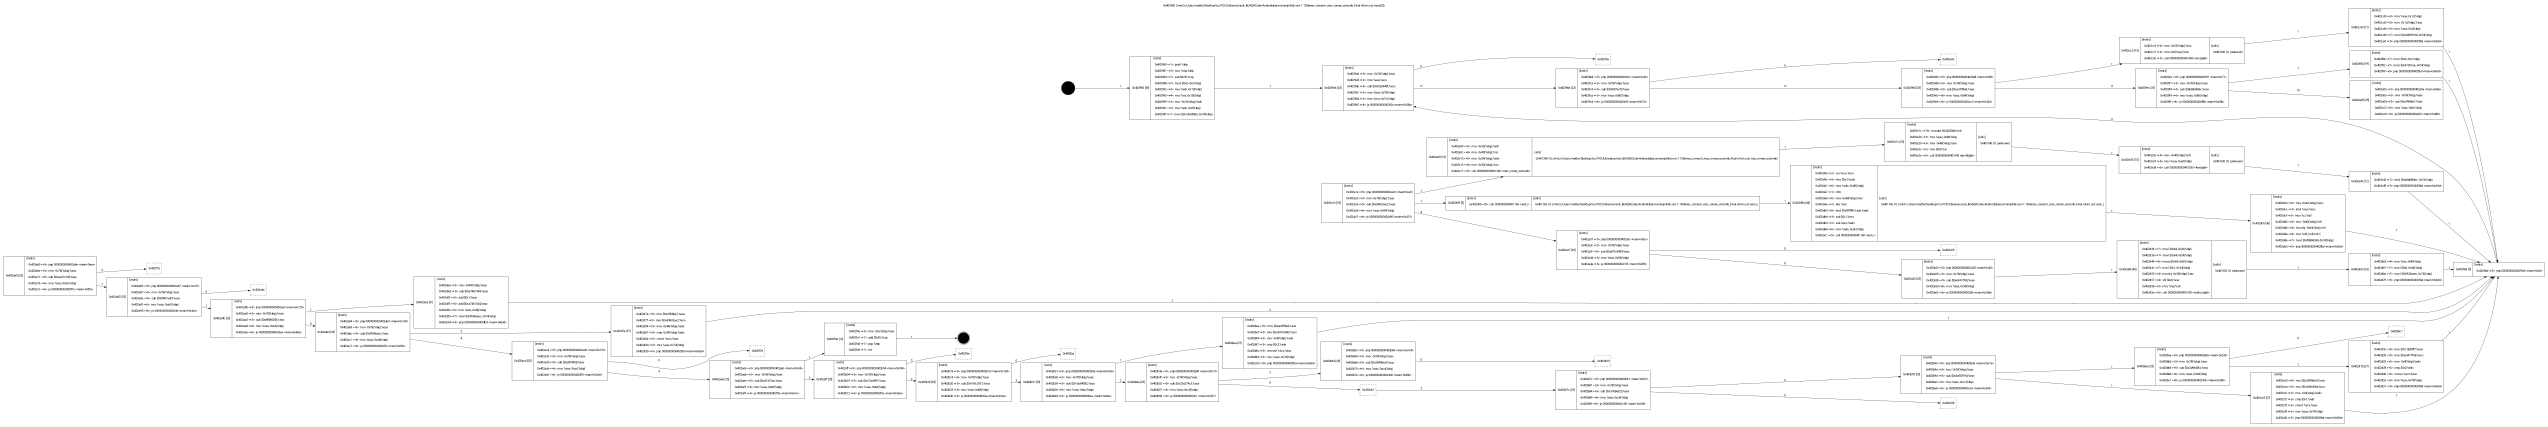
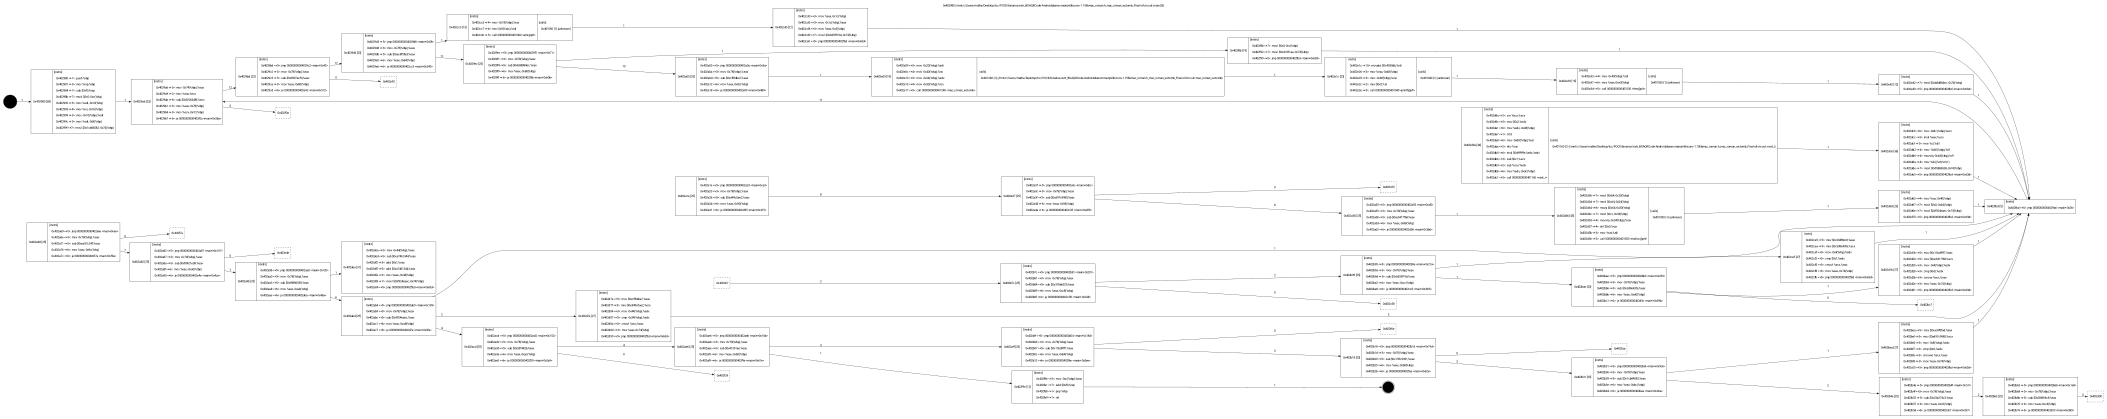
edge "0x402a1e [25]" -> "0x402e09 [19]": now "0x402a05 [25]" -> "0x402e09 [19]"
node "0x402d95 [5]": removed
edge "0x402dea [31]" -> "0x402fbd [5]": now "0x402ab4 [25]" -> "0x402fbd [5]"
edge "0x402b4a [25]" -> "0x402cb7": removed, label "0"
